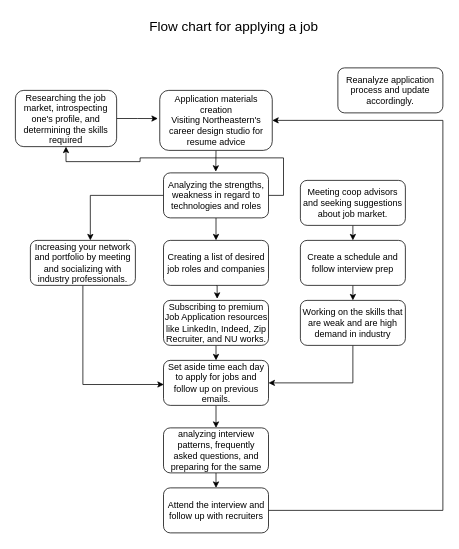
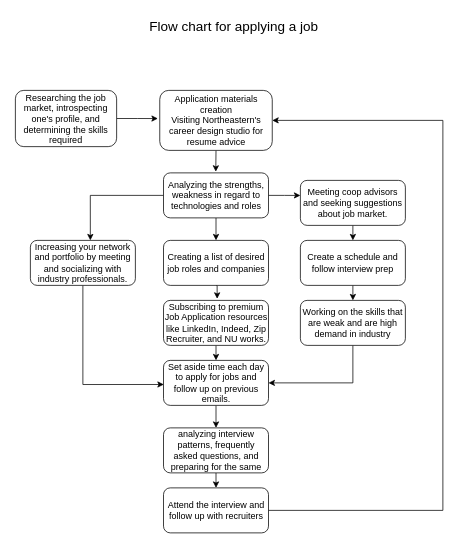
node "Reanalyze application process and update accordingly.": removed
edge "Analyzing the strengths, weakness in regard to technologies and roles" -> "Researching the job market, introspecting one's profile, and determining the skills required": now "Analyzing the strengths, weakness in regard to technologies and roles" -> "Meeting coop advisors and seeking suggestions about job market."
